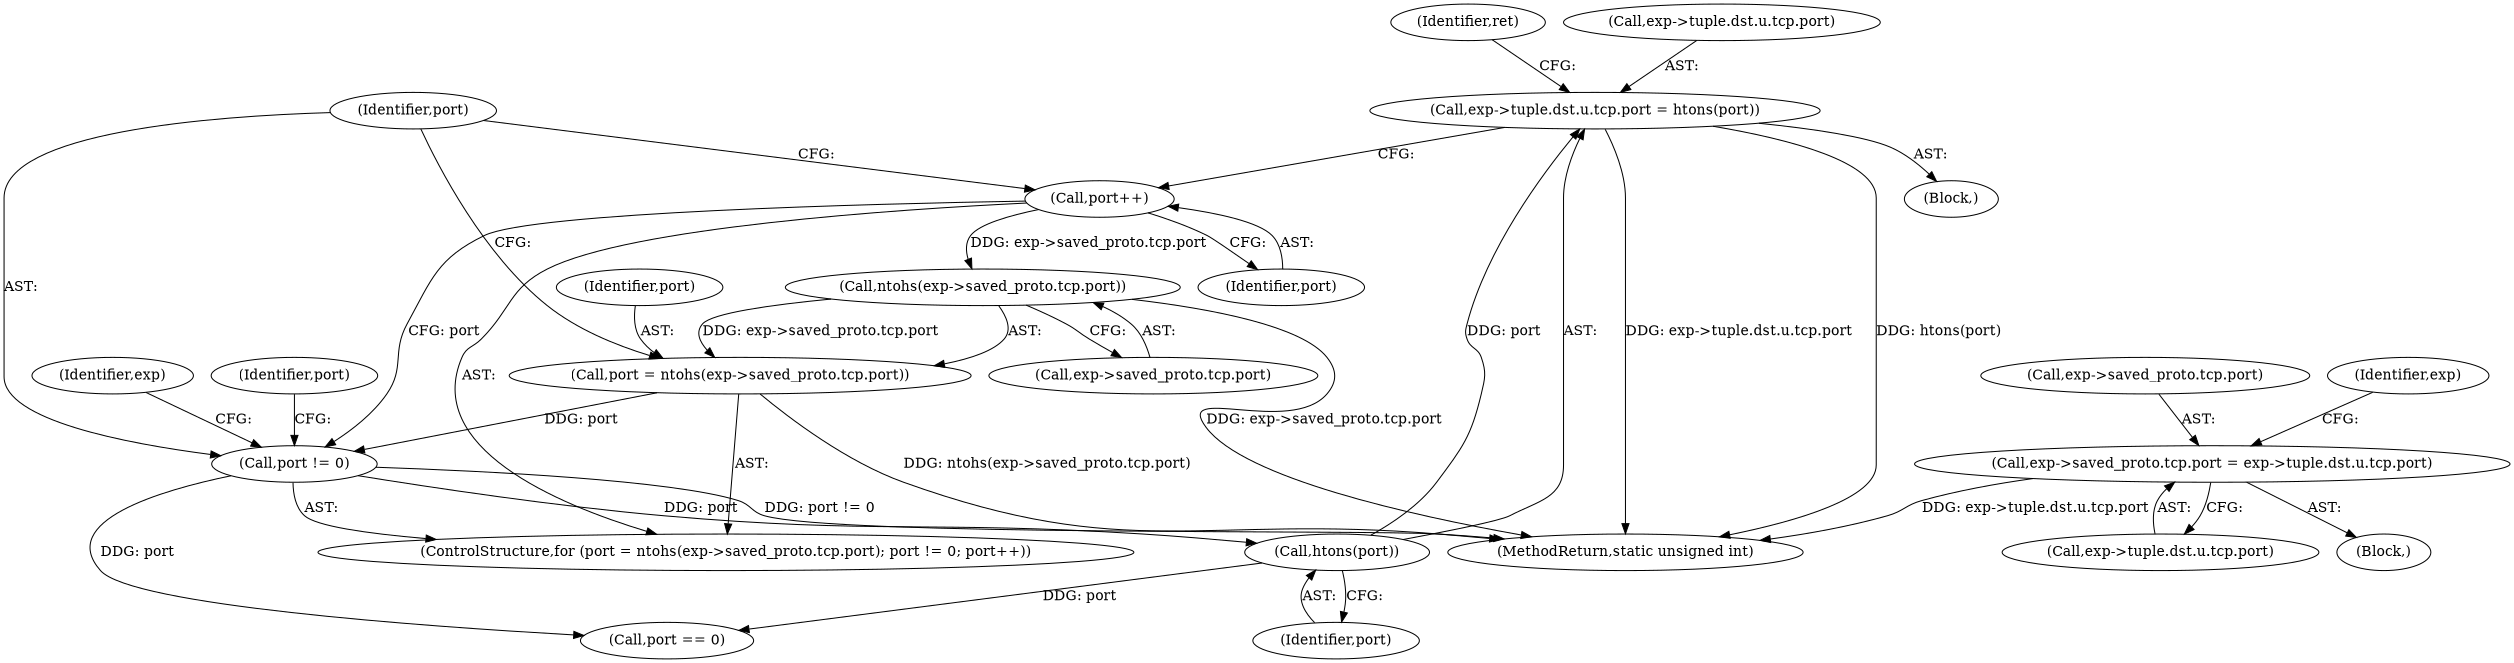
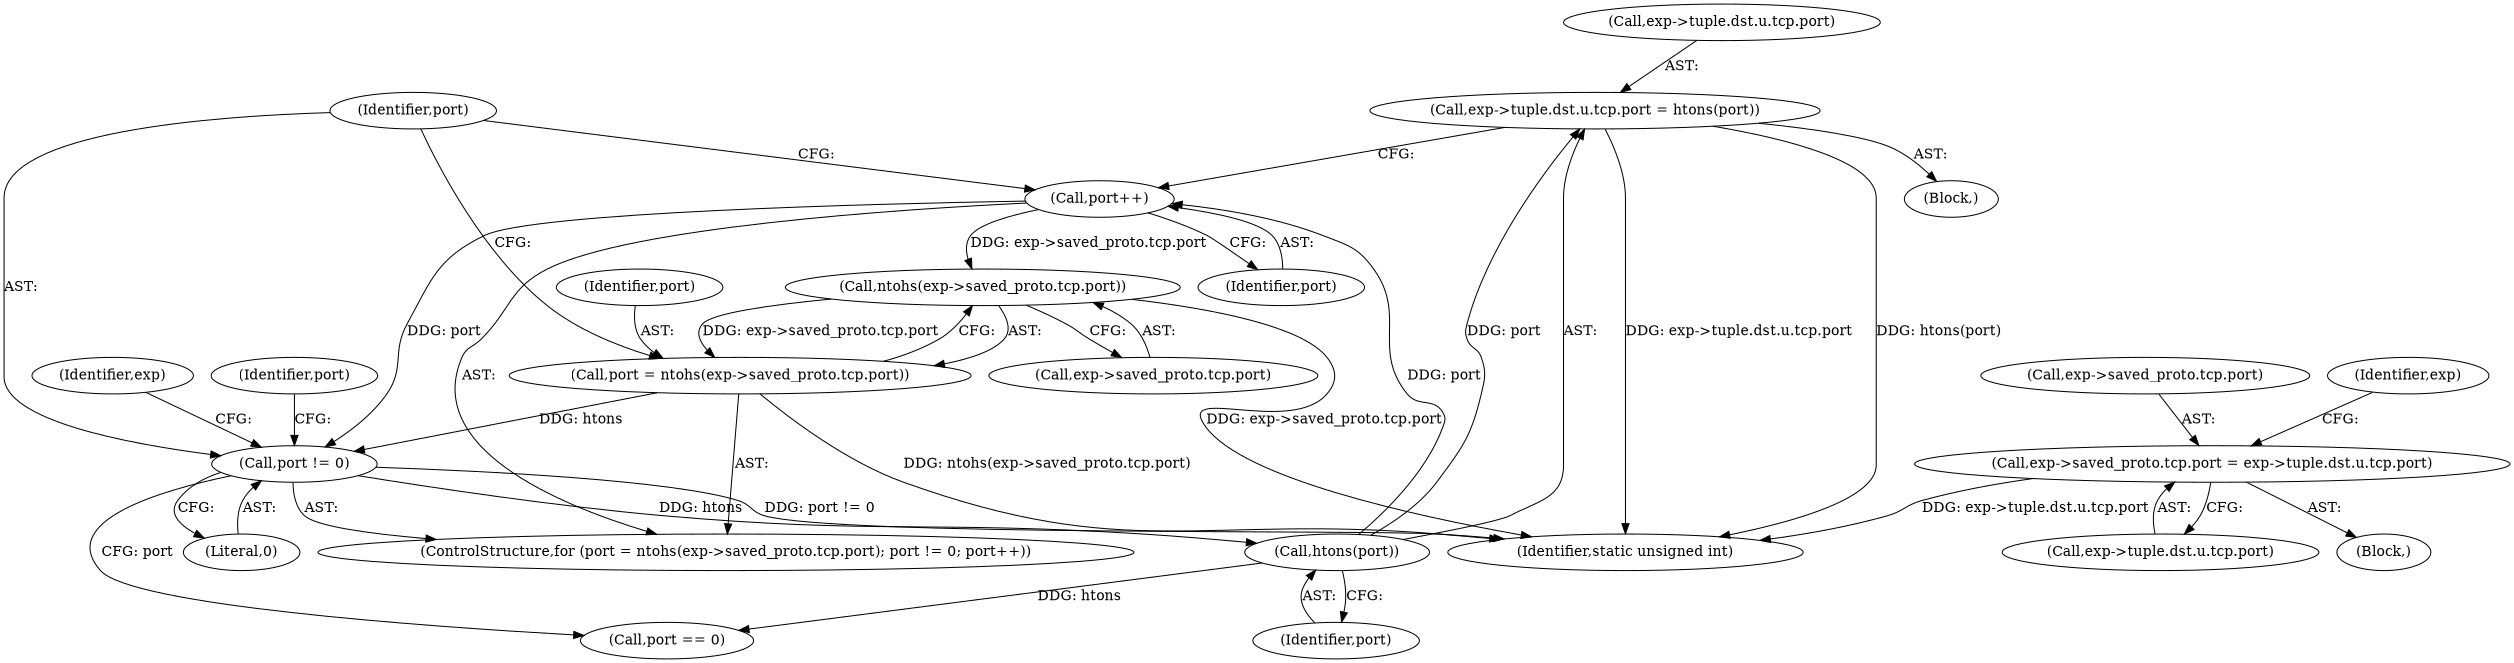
node "(Identifier,ret)": removed
edge "(Call,htons(port))" -> "(Call,port++)": added, label "DDG: port"
edge "(Call,port++)" -> "(Call,port != 0)": label "CFG: port" -> "DDG: port"
edge "(Call,port = ntohs(exp->saved_proto.tcp.port))" -> "(Call,ntohs(exp->saved_proto.tcp.port))": added, label "CFG:"
edge "(Call,port = ntohs(exp->saved_proto.tcp.port))" -> "(Call,port != 0)": label "DDG: port" -> "DDG: htons"
edge "(Call,port != 0)" -> "(Call,htons(port))": label "DDG: port" -> "DDG: htons"
edge "(Call,port != 0)" -> "(Call,port == 0)": label "DDG: port" -> "CFG: port"
node "(Literal,0)": added
node "(MethodReturn,static unsigned int)": label "(MethodReturn,static unsigned int)" -> "(Identifier,static unsigned int)"
edge "(Call,htons(port))" -> "(Call,port == 0)": label "DDG: port" -> "DDG: htons"
